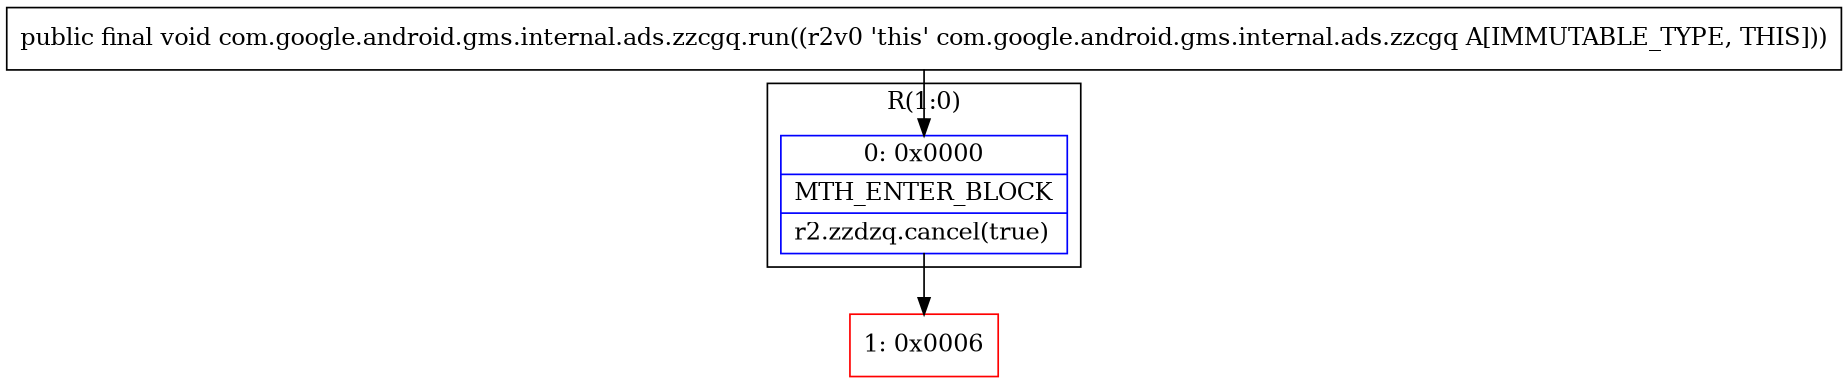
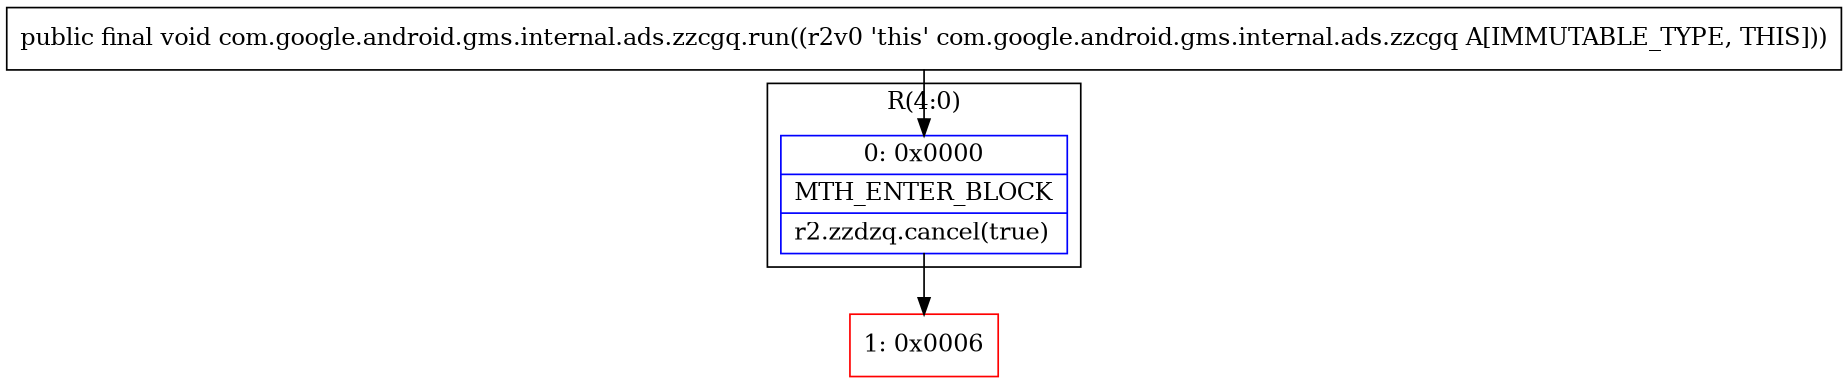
cluster "R(1:0)": label "R(1:0)" -> "R(4:0)"
